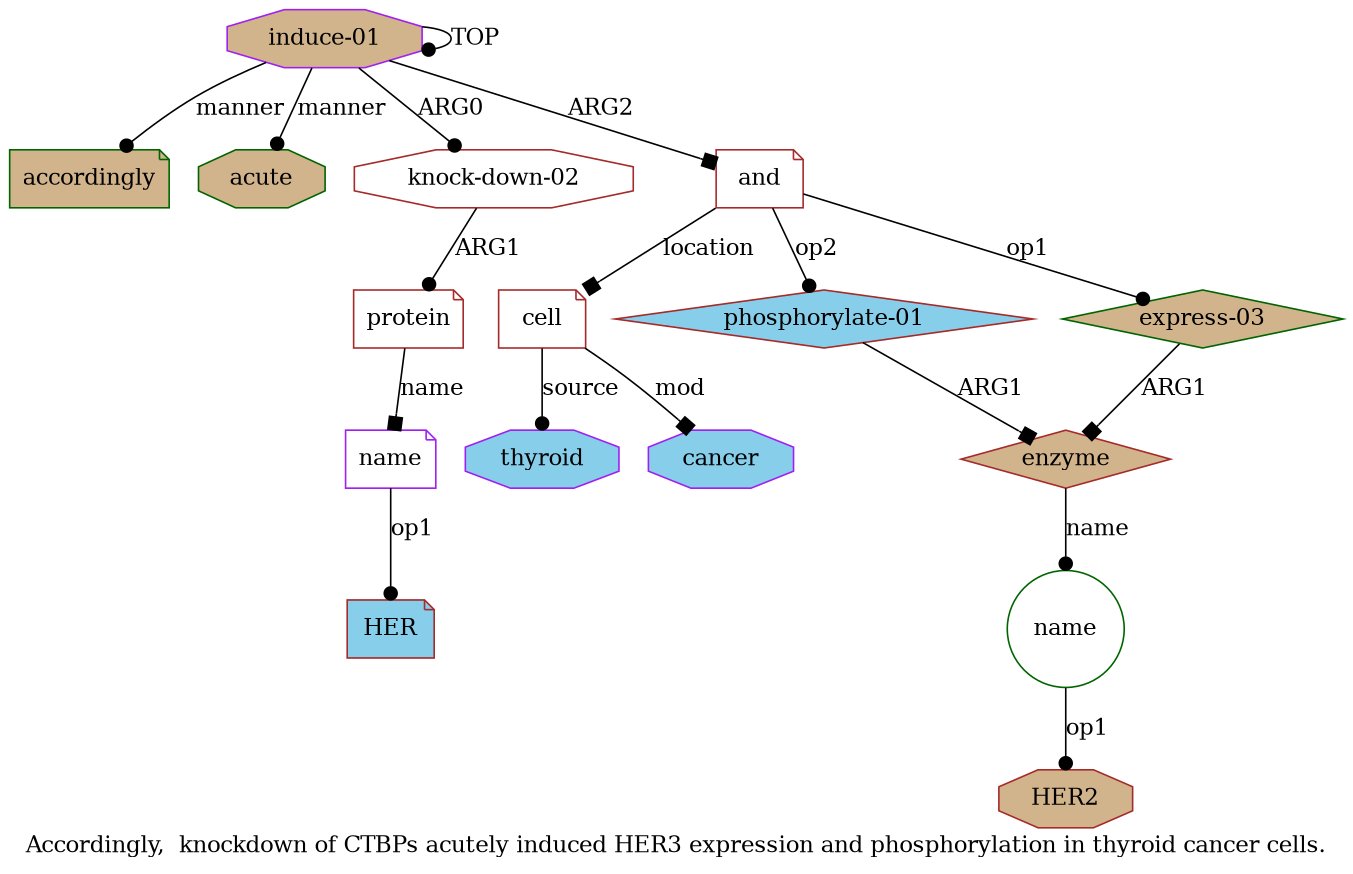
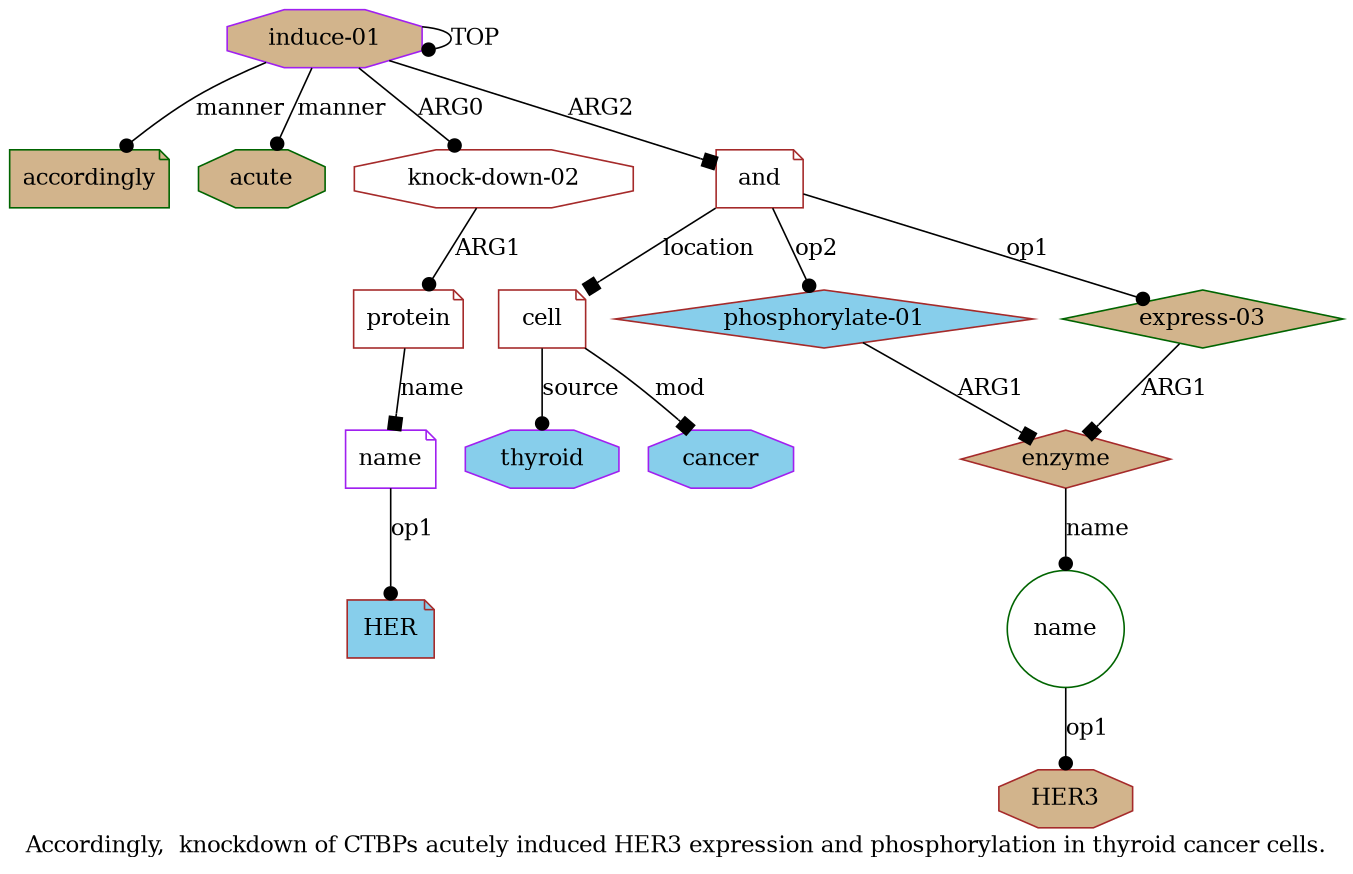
node "HER2": label "HER2" -> "HER3"
